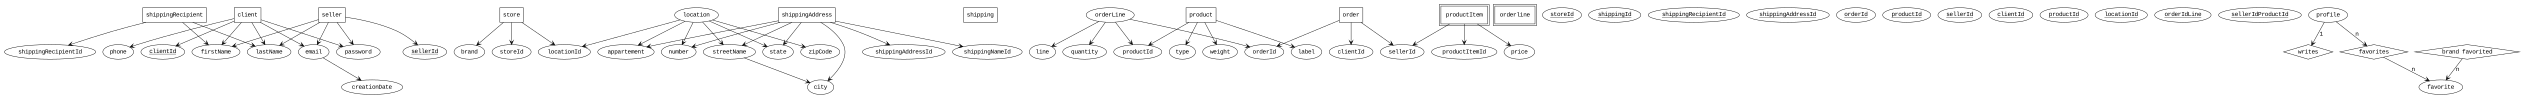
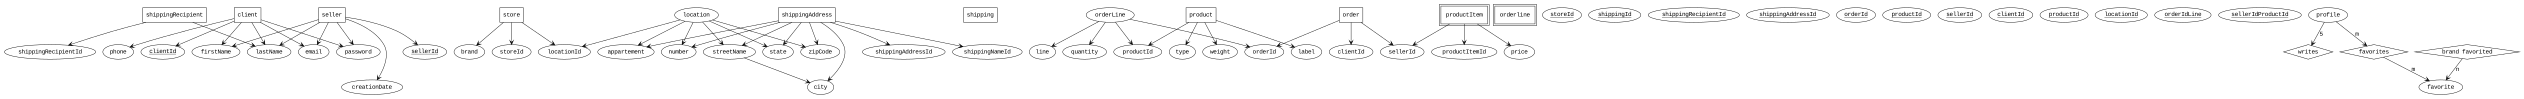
edge "shippingRecipient" -> "firstName": removed
edge "shippingAddress" -> "zipCode": added
edge "profile" -> "writes": label "1" -> "5"
edge "profile" -> "favorites": label "n" -> "m"
edge "email" -> "creationDate": now "seller" -> "creationDate"
edge "favorites" -> "favorite": label "n" -> "m"
